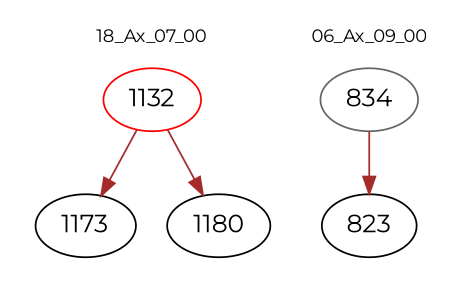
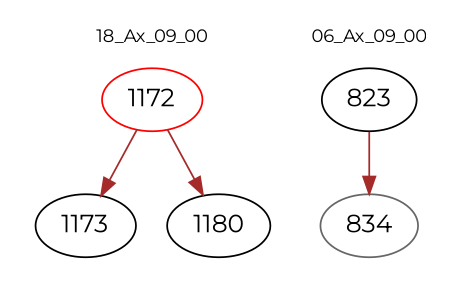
cluster "18_Ax_07_00": label "18_Ax_07_00" -> "18_Ax_09_00"
node "1132": label "1132" -> "1172"
edge "834" -> "823": reversed
